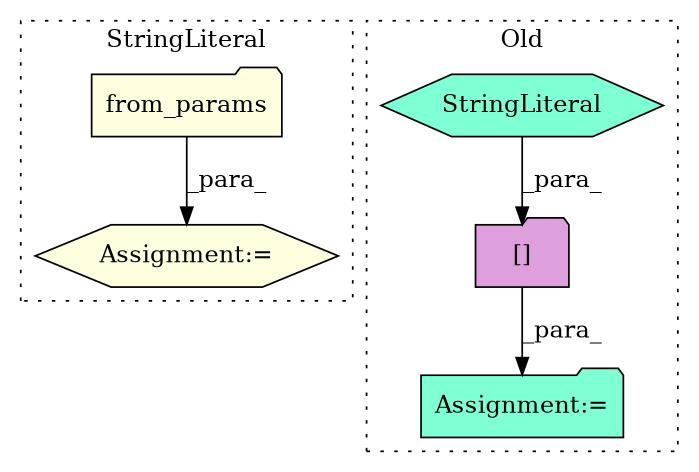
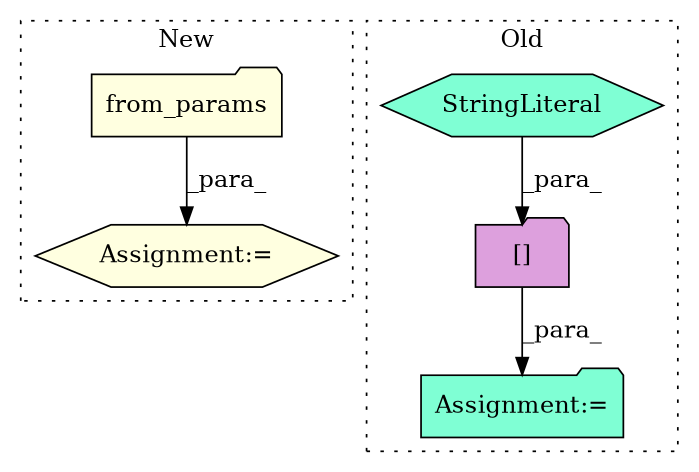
cluster "StringLiteral": label "StringLiteral" -> "New"
